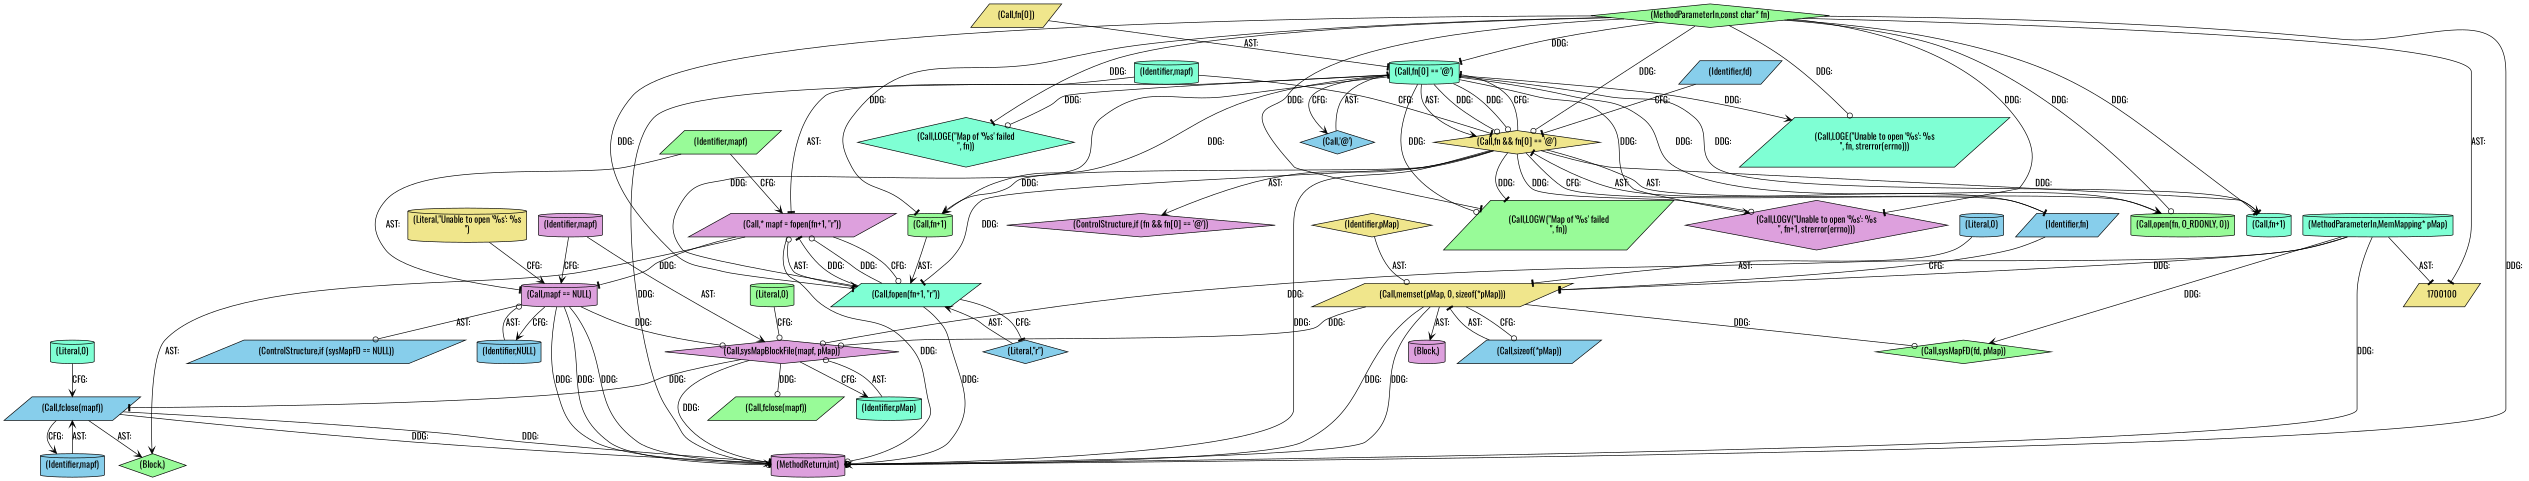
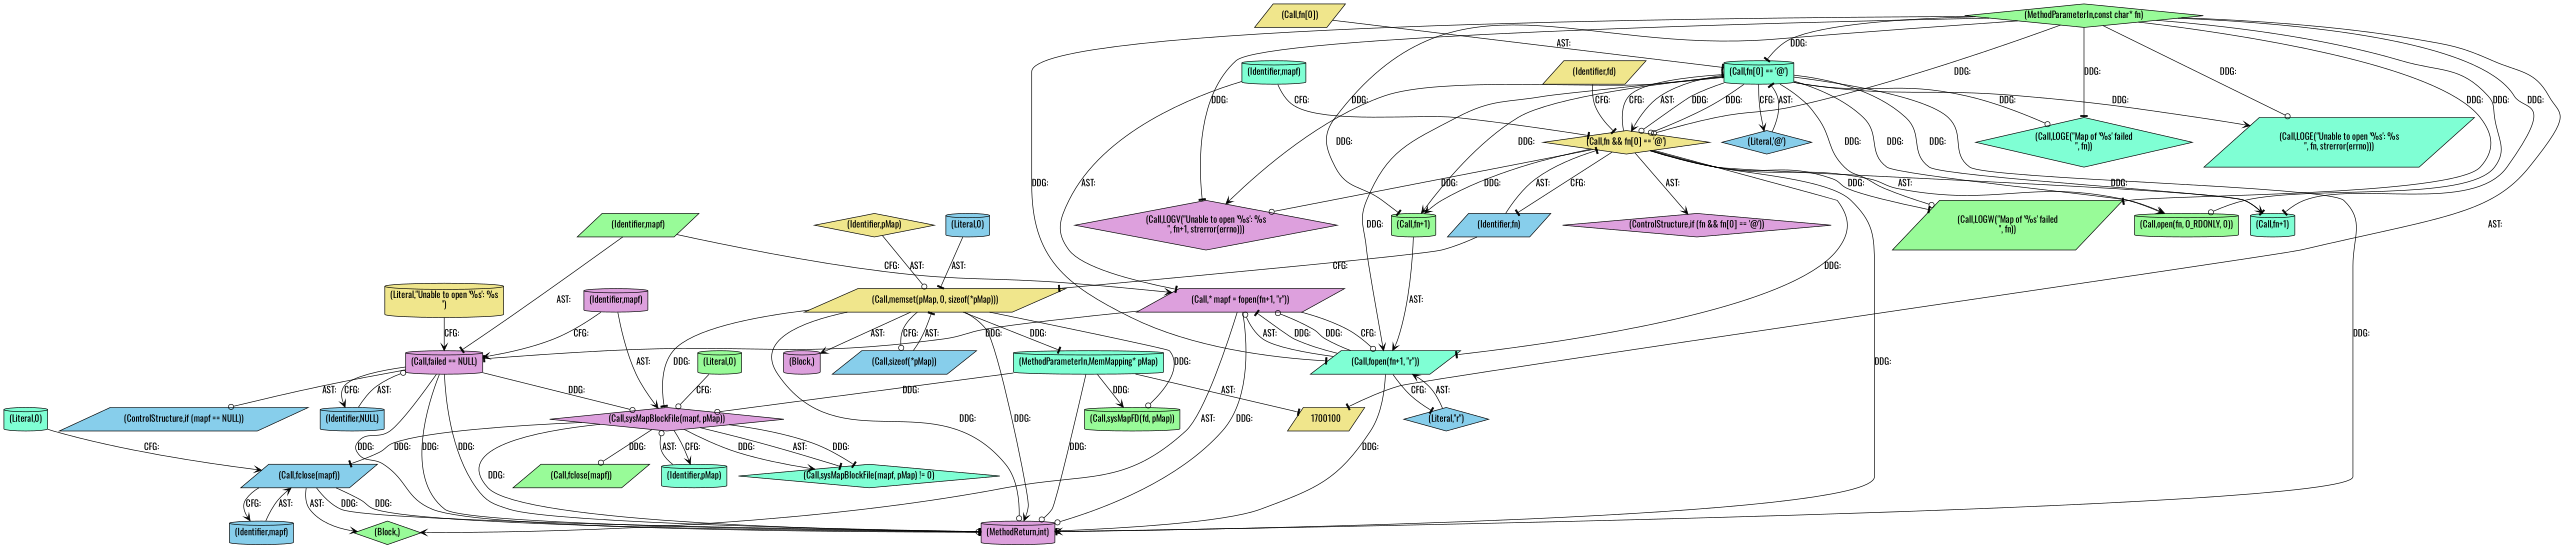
node "(Identifier,fd)": fillcolor skyblue -> khaki
node "(Call,'@')": label "(Call,'@')" -> "(Literal,'@')"
edge "(MethodParameterIn,MemMapping* pMap)" -> "(Call,memset(pMap, 0, sizeof(*pMap)))": reversed
node "(Call,mapf == NULL)": label "(Call,mapf == NULL)" -> "(Call,failed == NULL)"
edge "(Call,memset(pMap, 0, sizeof(*pMap)))" -> "(Call,sysMapBlockFile(mapf, pMap))": arrowhead odot -> tee
node "(ControlStructure,if (sysMapFD == NULL))": label "(ControlStructure,if (sysMapFD == NULL))" -> "(ControlStructure,if (mapf == NULL))"
node "(Call,sysMapFD(fd, pMap))": shape diamond -> cylinder
edge "(MethodParameterIn,const char* fn)" -> "(MethodReturn,int)": removed, label "DDG:"
node "(Call,sysMapBlockFile(mapf, pMap) != 0)": added
